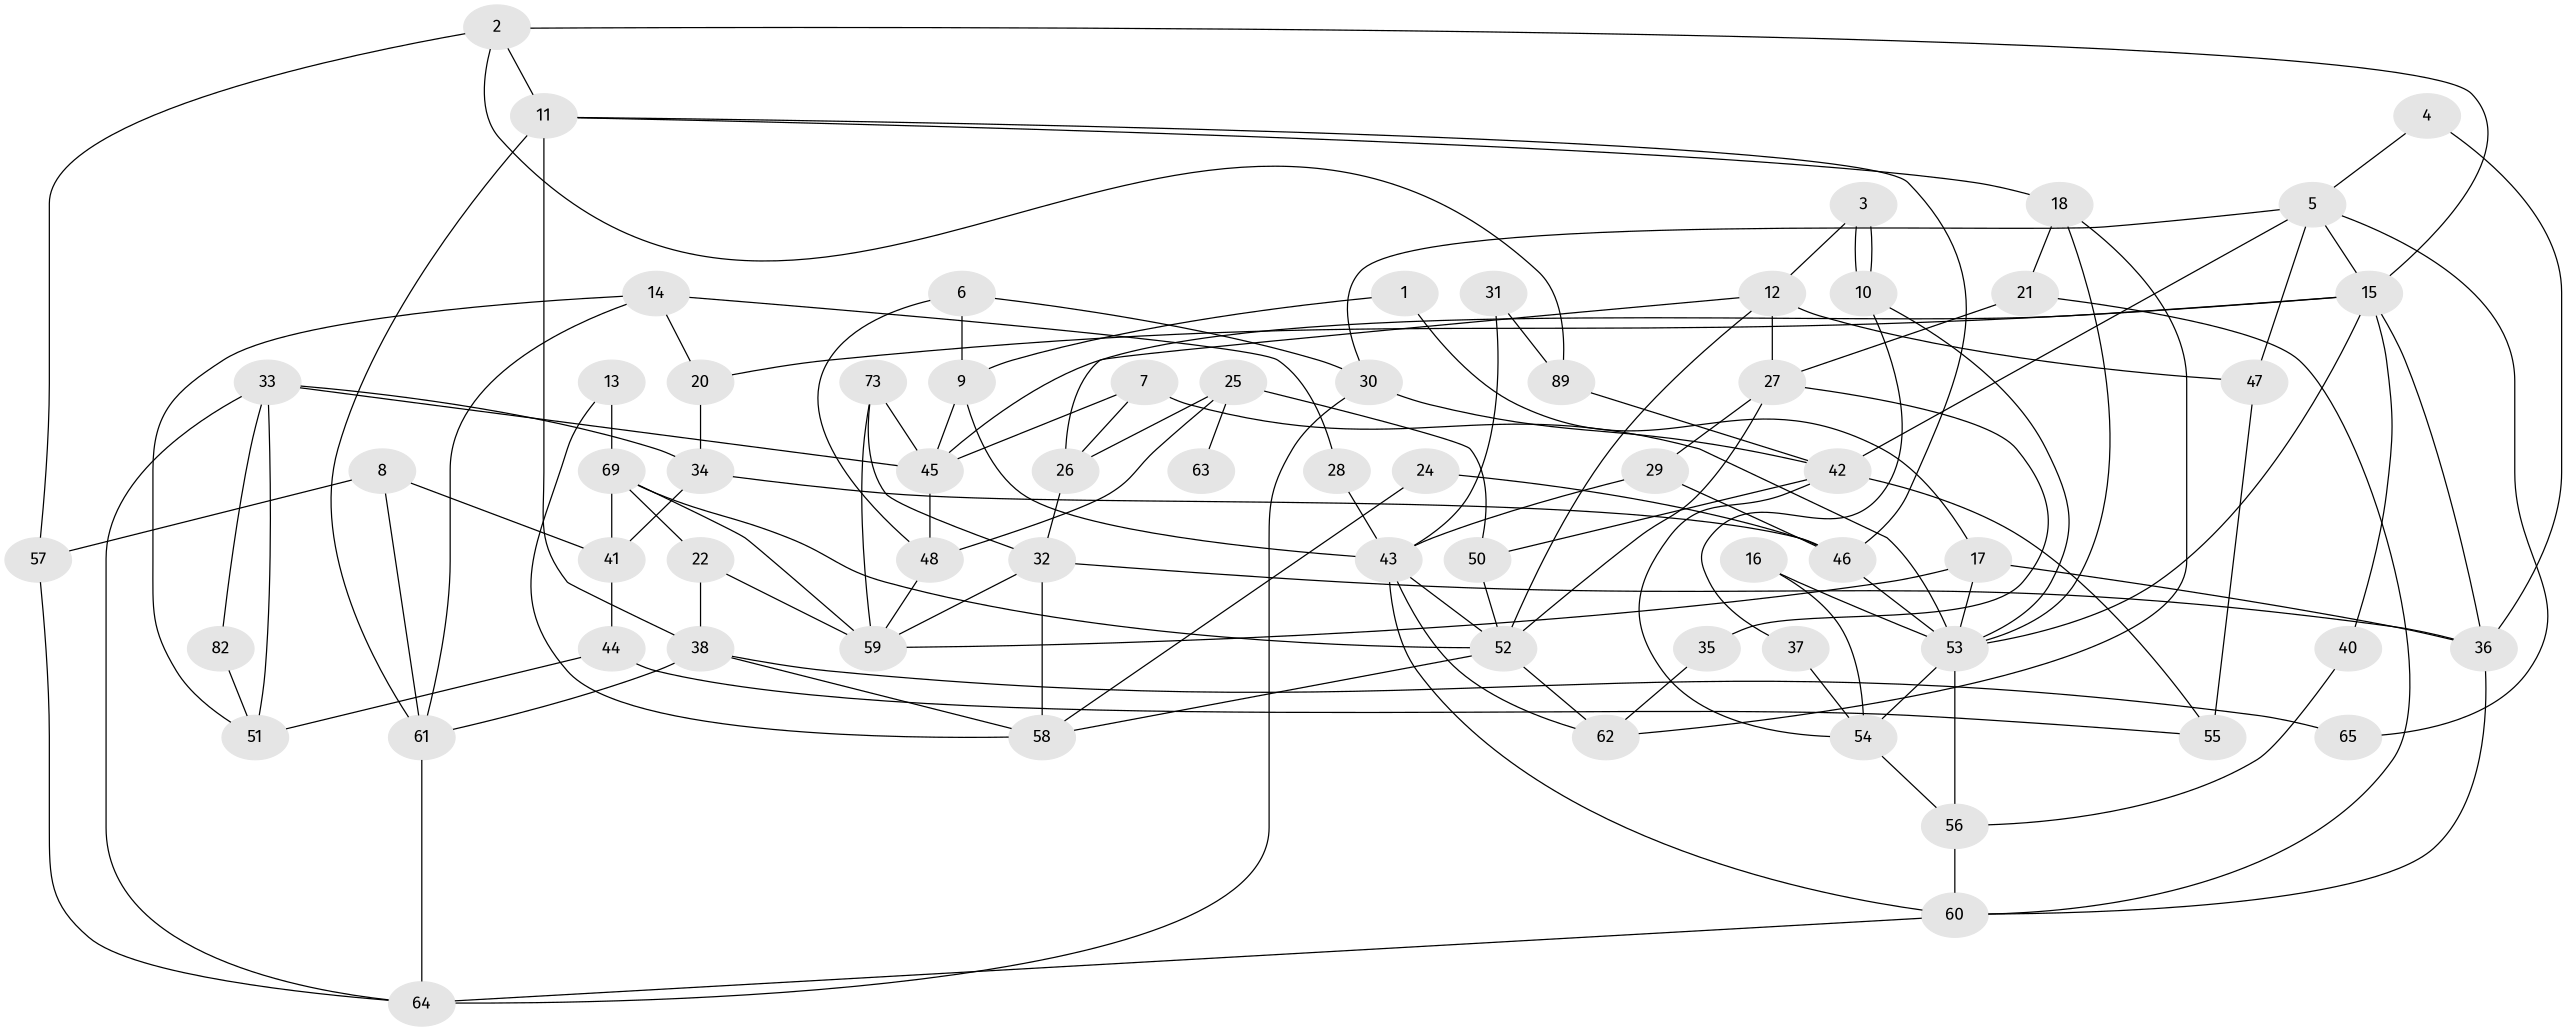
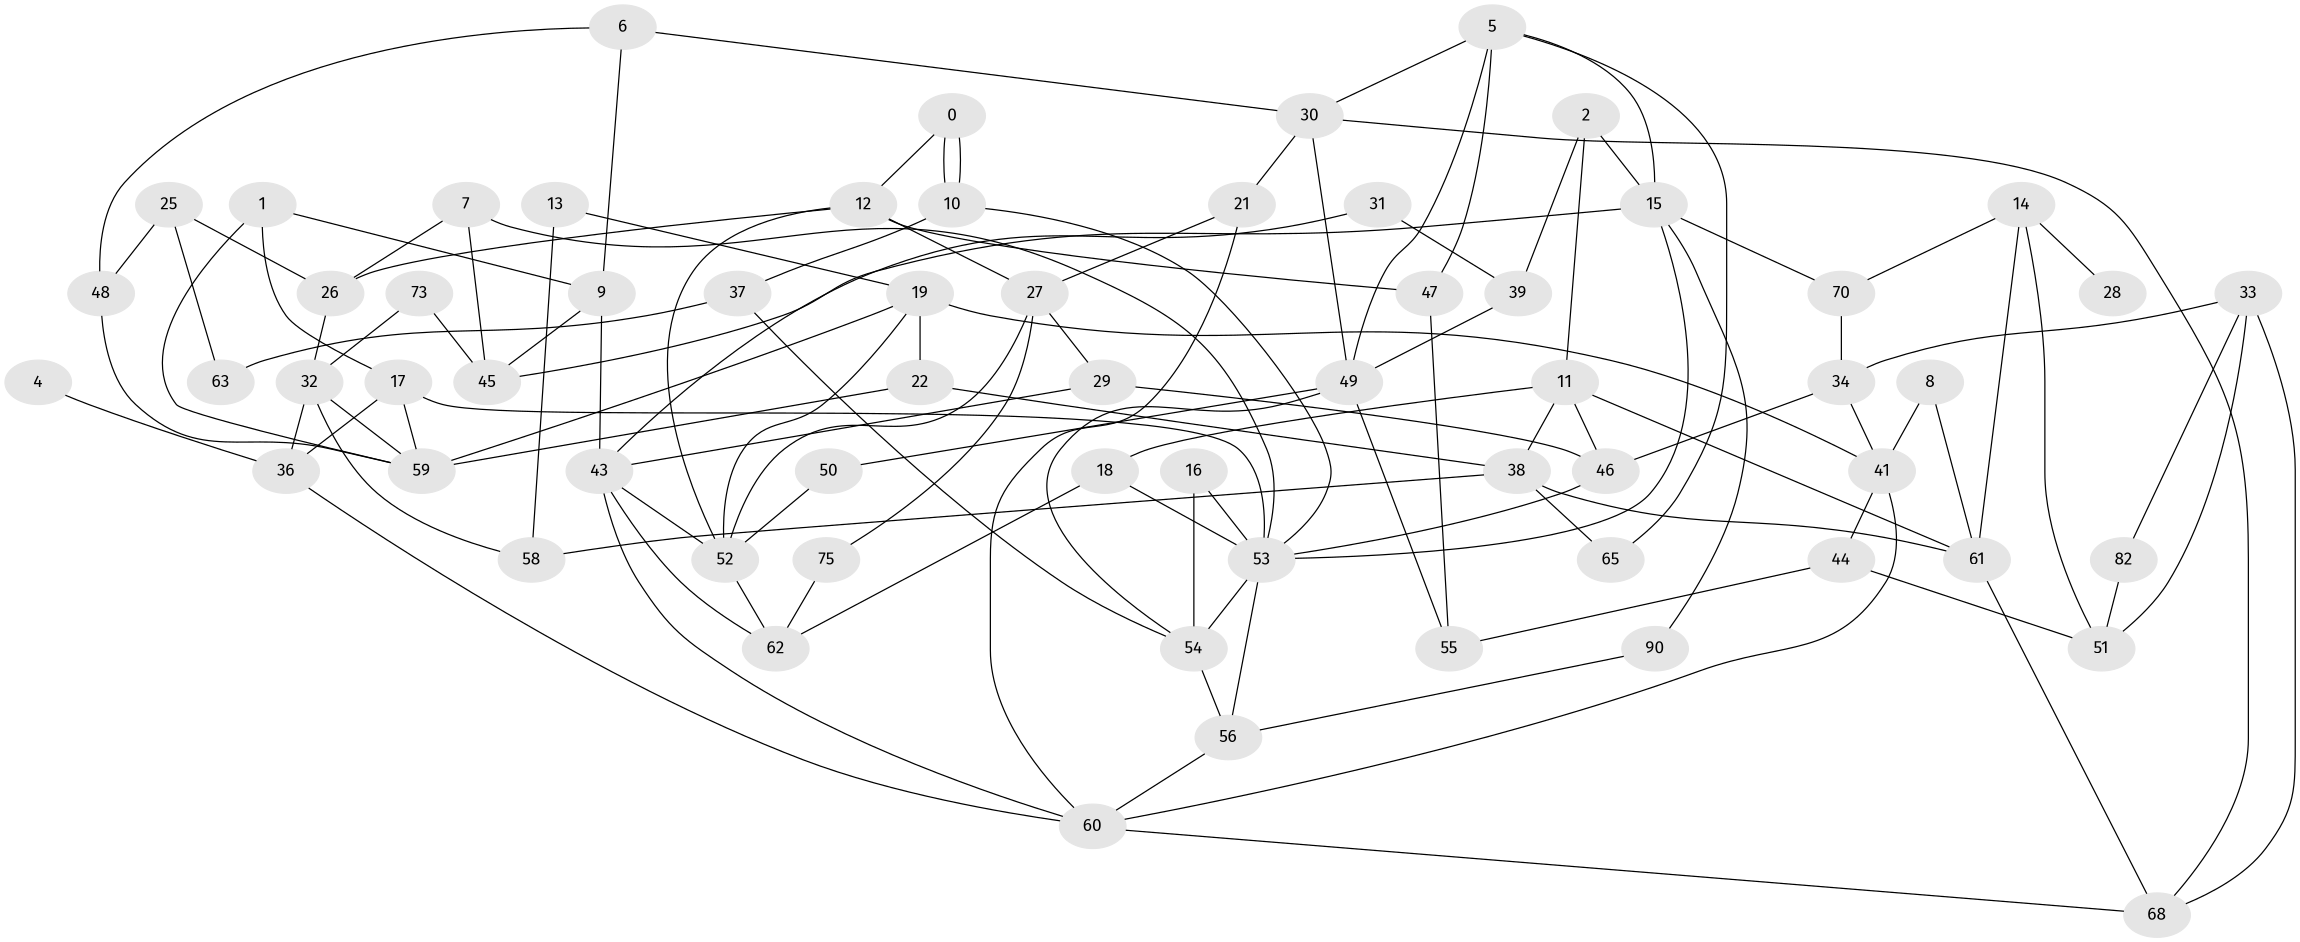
edge "4" -- "5": removed
node "3": label "3" -> "0"
edge "18" -- "21": now "30" -- "21"
edge "37" -- "63": added
node "20": label "20" -> "70"
node "89": label "89" -> "39"
edge "33" -- "45": removed
edge "25" -- "50": removed
edge "15" -- "36": removed
node "69": label "69" -> "19"
node "24": removed
node "42": label "42" -> "49"
edge "45" -- "48": removed
edge "73" -- "59": now "1" -- "59"
edge "28" -- "43": removed
node "57": removed
node "35": label "35" -> "75"
node "40": label "40" -> "90"
edge "52" -- "58": removed
edge "41" -- "60": added
node "64": label "64" -> "68"
